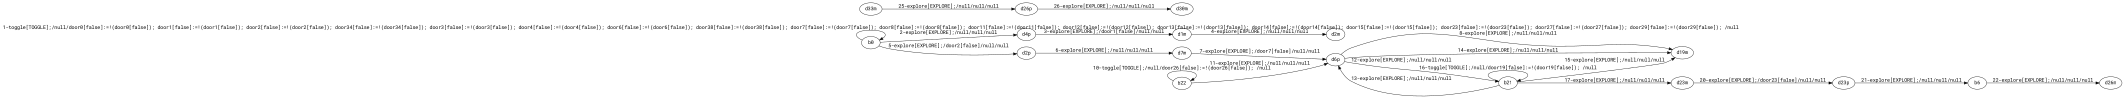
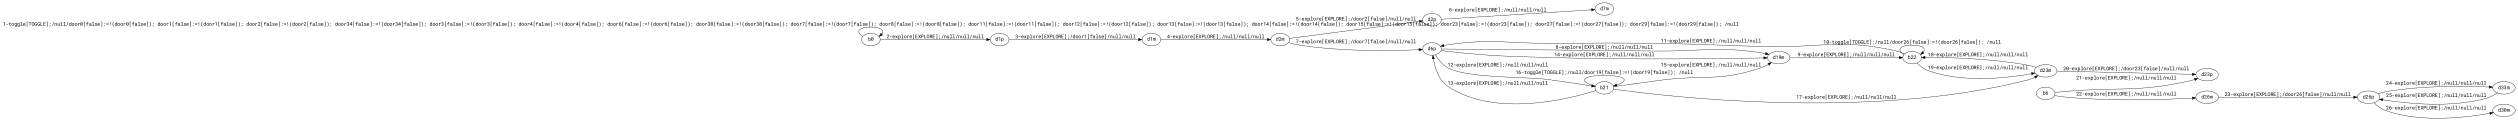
node "d4p": label "d4p" -> "d1p"
edge "b0" -> "d2p": now "d2m" -> "d2p"
edge "d7m" -> "d6p": now "d2m" -> "d6p"
edge "d19m" -> "b22": added, label "9-explore[EXPLORE];/null/null/null"
edge "d23m" -> "b22": added, label "18-explore[EXPLORE];/null/null/null"
edge "b22" -> "d23m": added, label "19-explore[EXPLORE];/null/null/null"
edge "d23p" -> "b6": reversed
edge "d26p" -> "d33m": added, label "24-explore[EXPLORE];/null/null/null"
edge "d26m" -> "d26p": added, label "23-explore[EXPLORE];/door26[false]/null/null"
